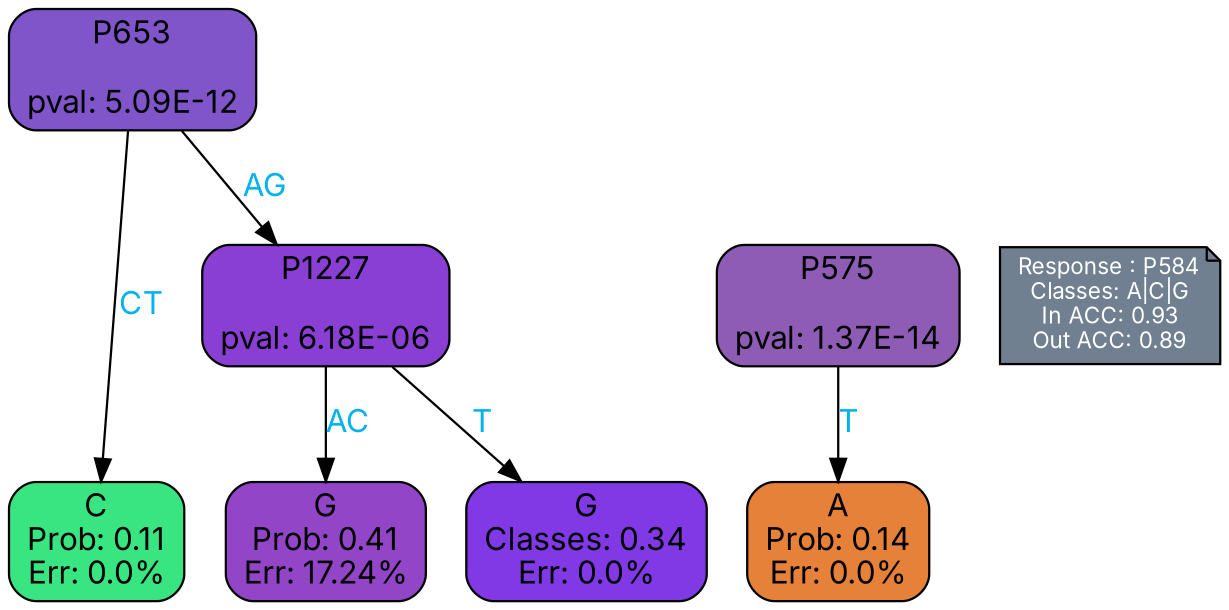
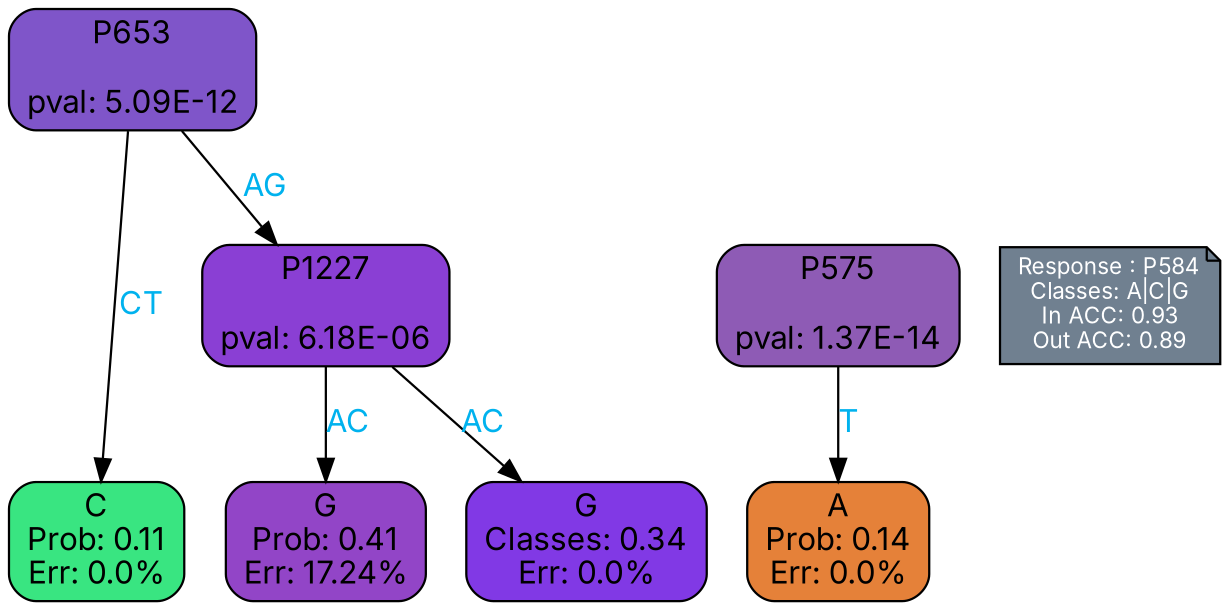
edge "P1227 pval: 6.18E-06" -> "G Classes: 0.34 Err: 0.0%": label "T" -> "AC"
